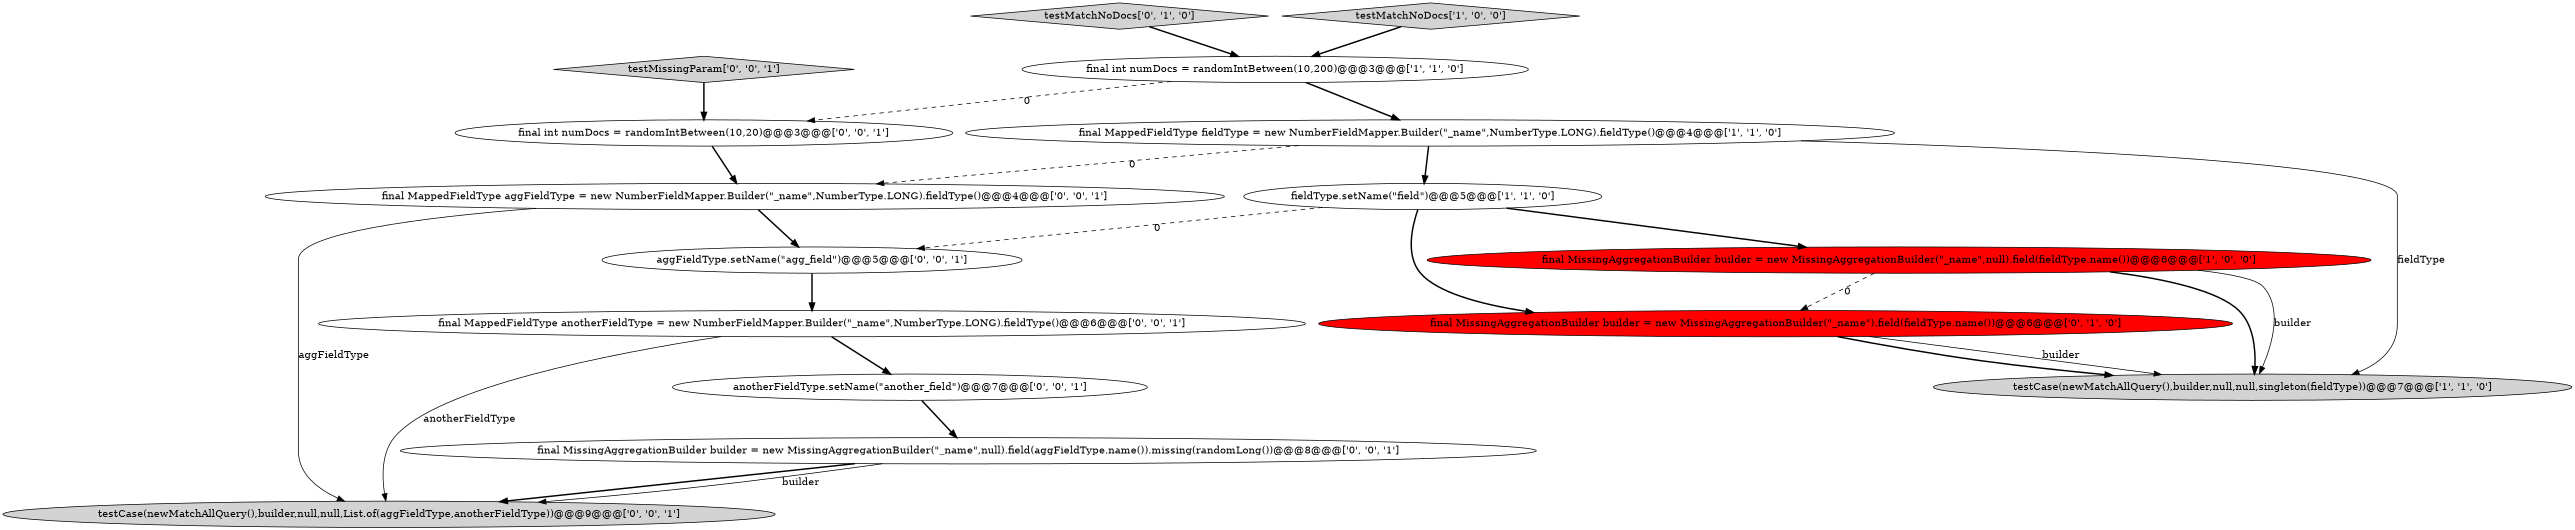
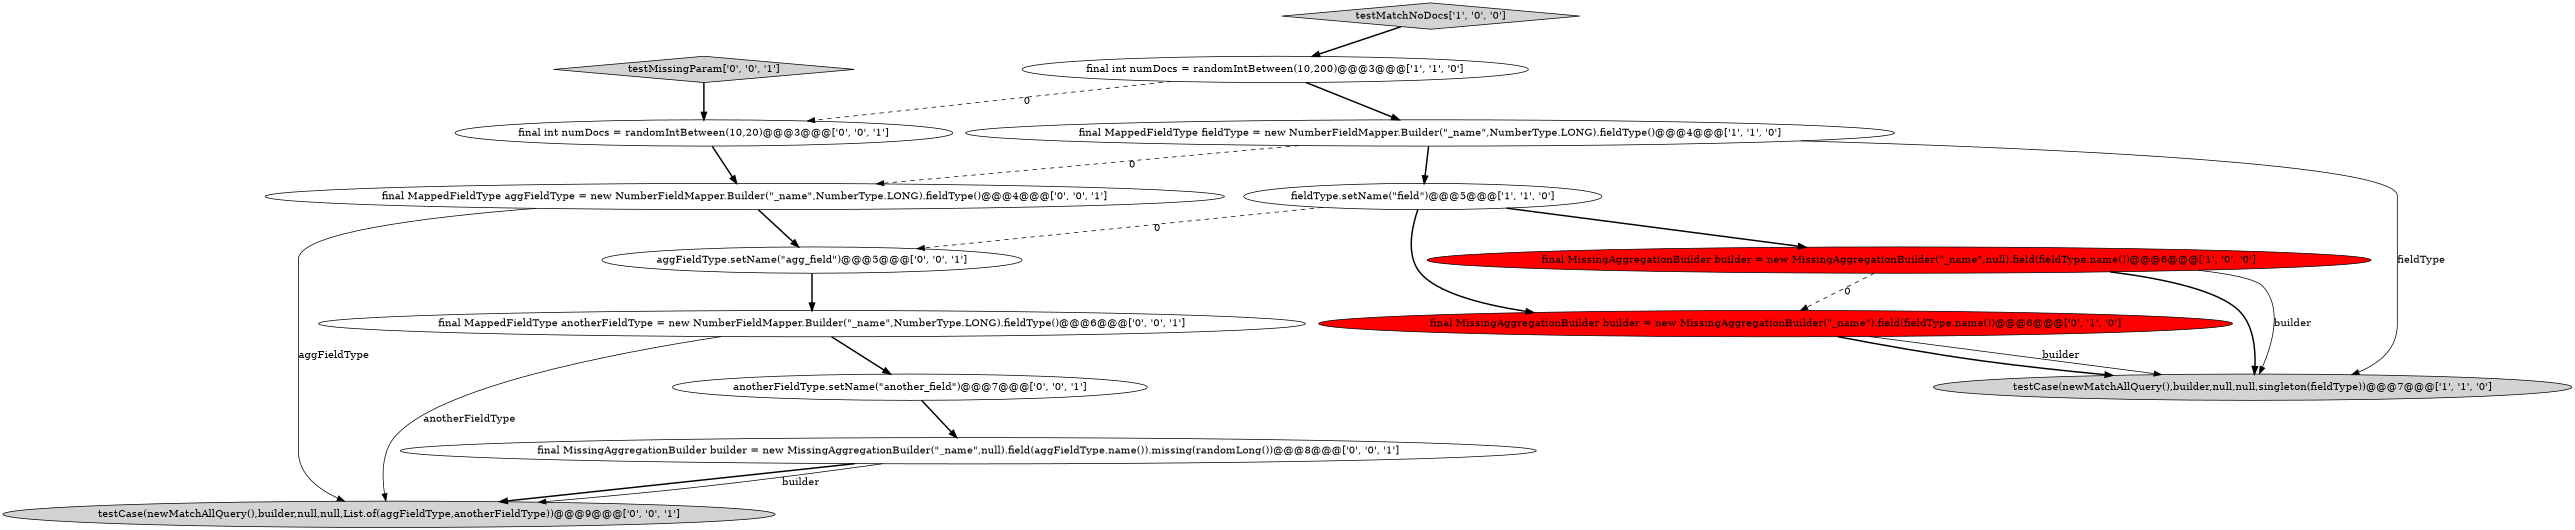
node "testMatchNoDocs['0', '1', '0']": removed
